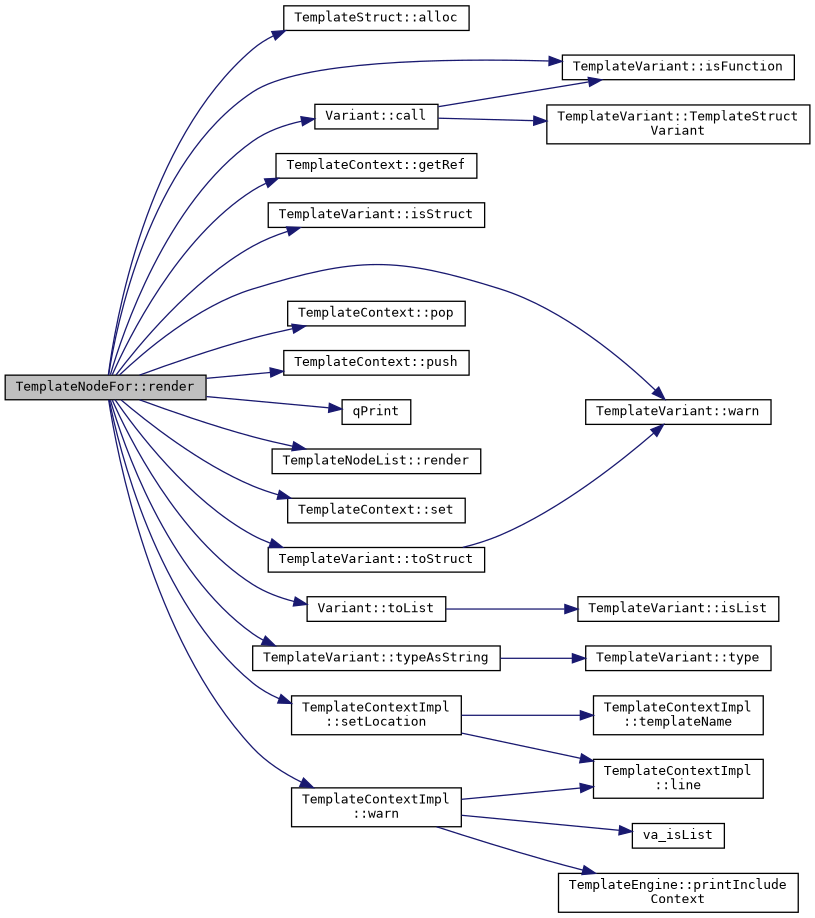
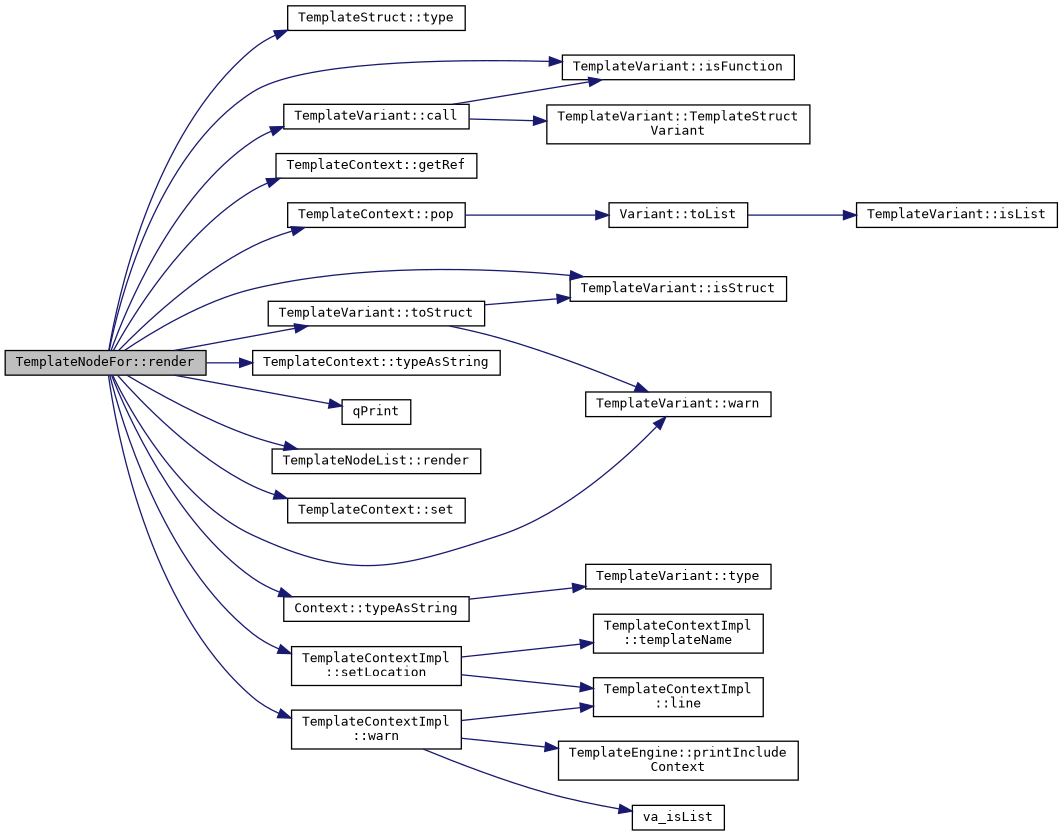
node "TemplateStruct::alloc": label "TemplateStruct::alloc" -> "TemplateStruct::type"
node "Variant::call": label "Variant::call" -> "TemplateVariant::call"
edge "TemplateVariant::toStruct" -> "TemplateVariant::isStruct": added
node "TemplateContext::push": label "TemplateContext::push" -> "TemplateContext::typeAsString"
edge "TemplateNodeFor::render" -> "Variant::toList": now "TemplateContext::pop" -> "Variant::toList"
node "TemplateVariant::typeAsString": label "TemplateVariant::typeAsString" -> "Context::typeAsString"
